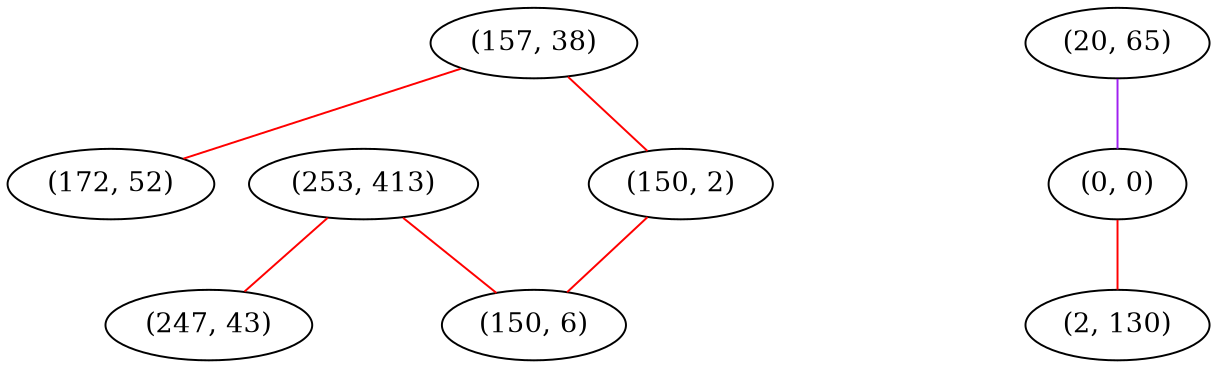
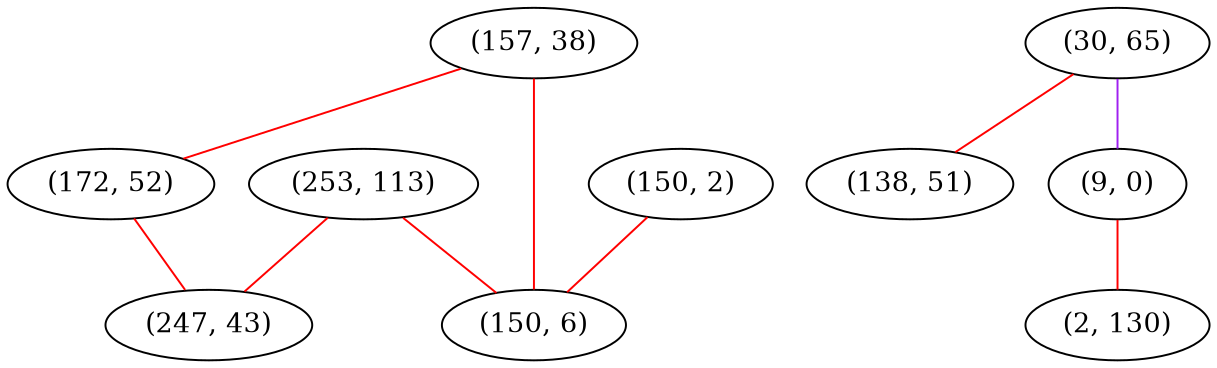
node "(20, 65)": label "(20, 65)" -> "(30, 65)"
edge "(157, 38)" -- "(150, 2)": now "(157, 38)" -- "(150, 6)"
node "(253, 413)": label "(253, 413)" -> "(253, 113)"
node "(138, 51)": added
node "(0, 0)": label "(0, 0)" -> "(9, 0)"
edge "(172, 52)" -- "(247, 43)": added
